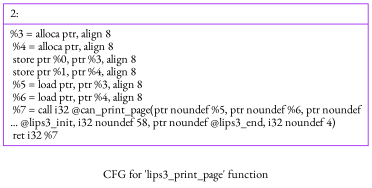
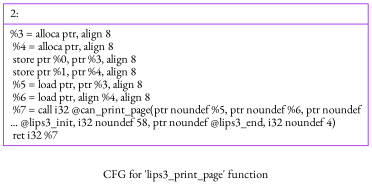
node "2:": text "%6 = load ptr, ptr %4, align 8" -> "%6 = load ptr, align %4, align 8"
